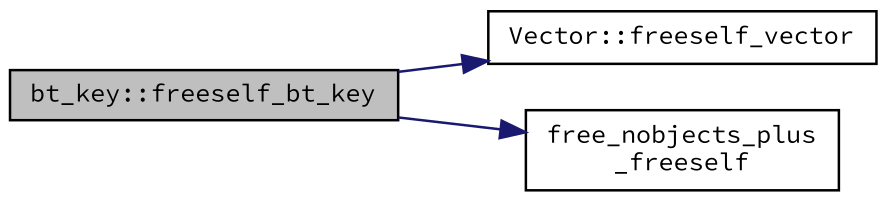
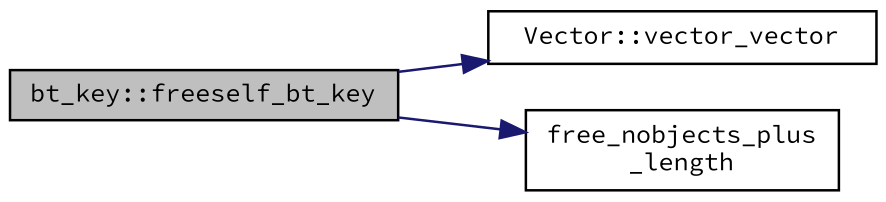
node "Vector::freeself_vector": label "Vector::freeself_vector" -> "Vector::vector_vector"
node "free_nobjects_plus _freeself": label "free_nobjects_plus _freeself" -> "free_nobjects_plus _length"
